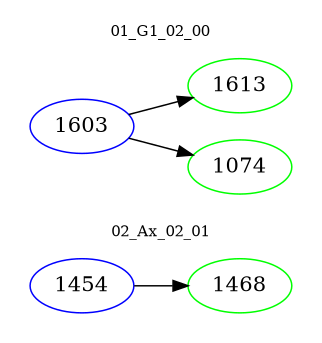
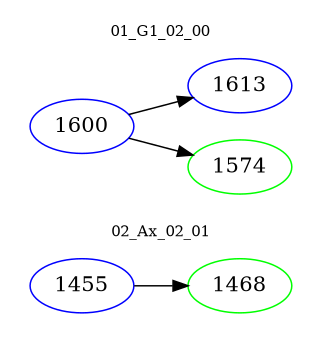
node "1613": color green -> blue
node "1603": label "1603" -> "1600"
node "1074": label "1074" -> "1574"
node "1454": label "1454" -> "1455"
